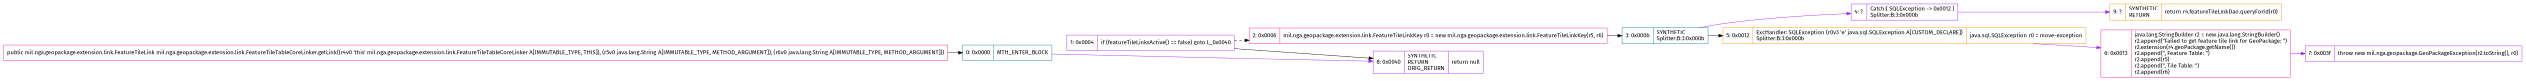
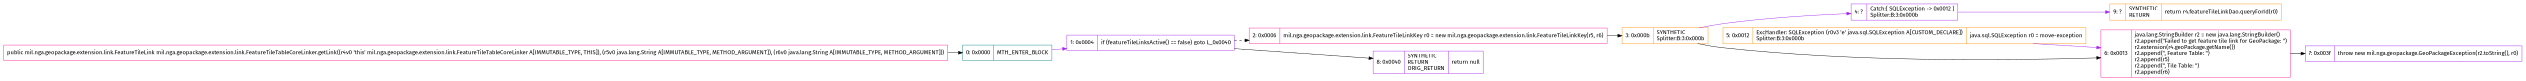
node "3: 0x000b": color teal -> darkorange
edge "3: 0x000b" -> "5: 0x0012": now "3: 0x000b" -> "6: 0x0013"
edge "6: 0x0013" -> "7: 0x003f": color purple -> black
edge "0: 0x0000" -> "8: 0x0040": now "0: 0x0000" -> "1: 0x0004"
